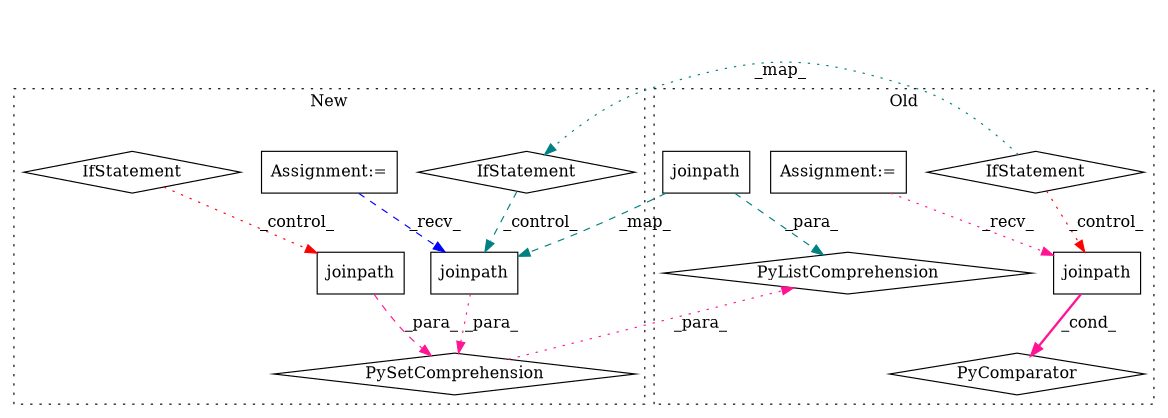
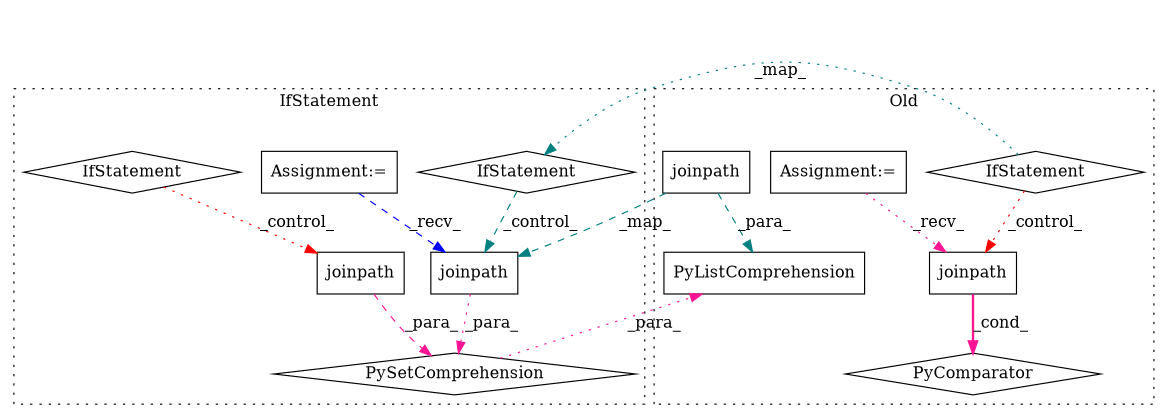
cluster "New": label "New" -> "IfStatement"
node "PyListComprehension": shape diamond -> box
